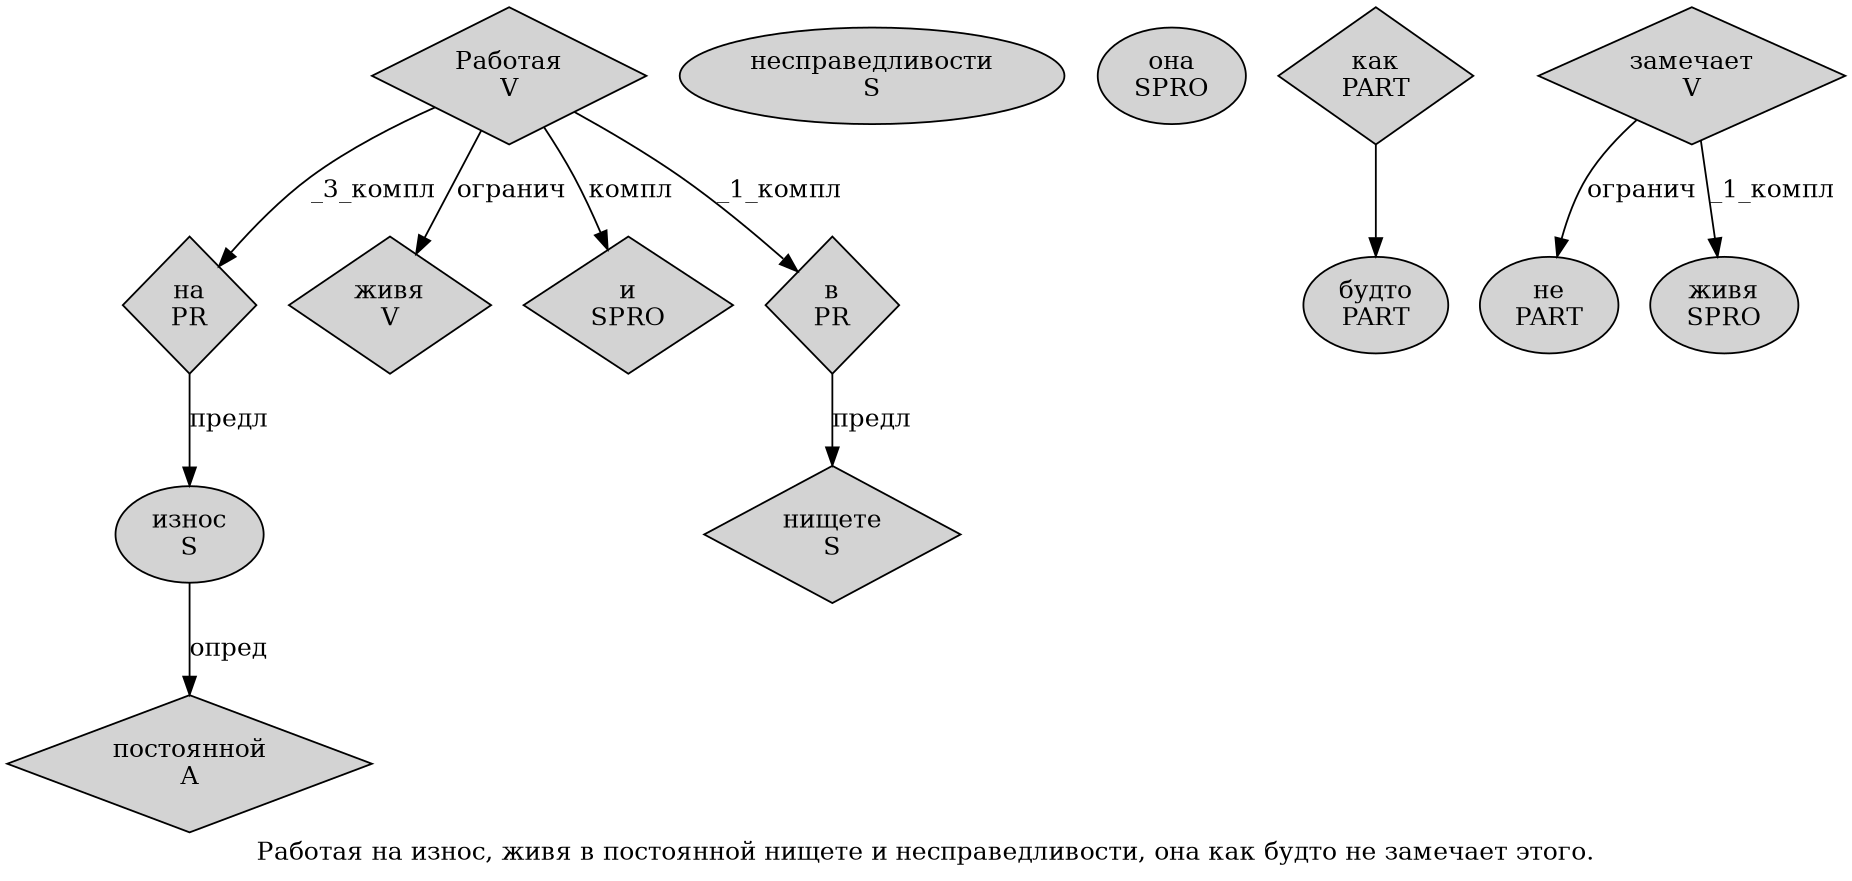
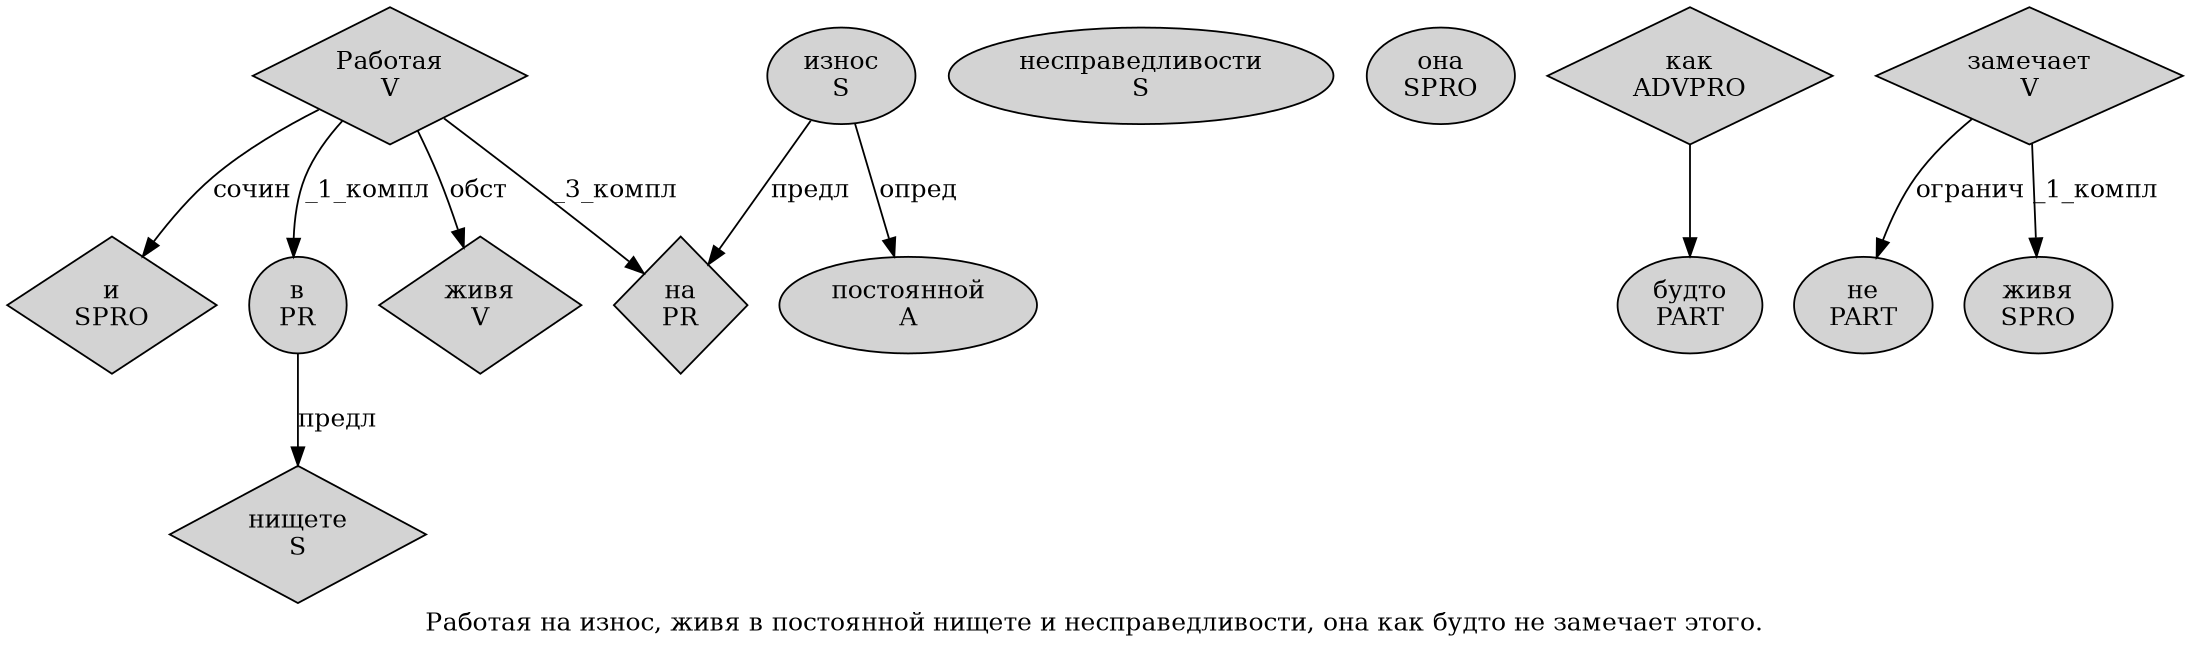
node "как PART": label "как PART" -> "как ADVPRO"
edge "Работая V" -> "живя V": label "огранич" -> "обст"
edge "Работая V" -> "и SPRO": label "компл" -> "сочин"
node "в PR": shape diamond -> ellipse
edge "на PR" -> "износ S": reversed
node "постоянной A": shape diamond -> ellipse
